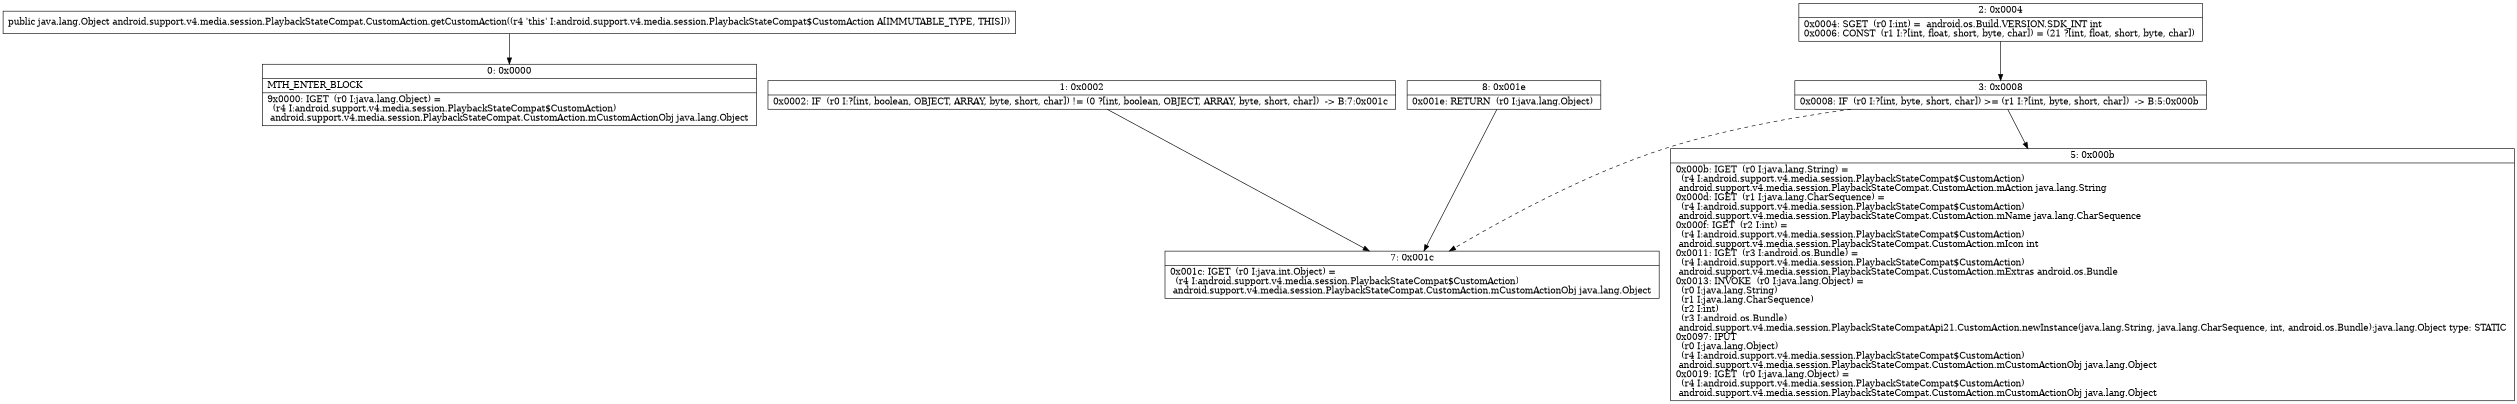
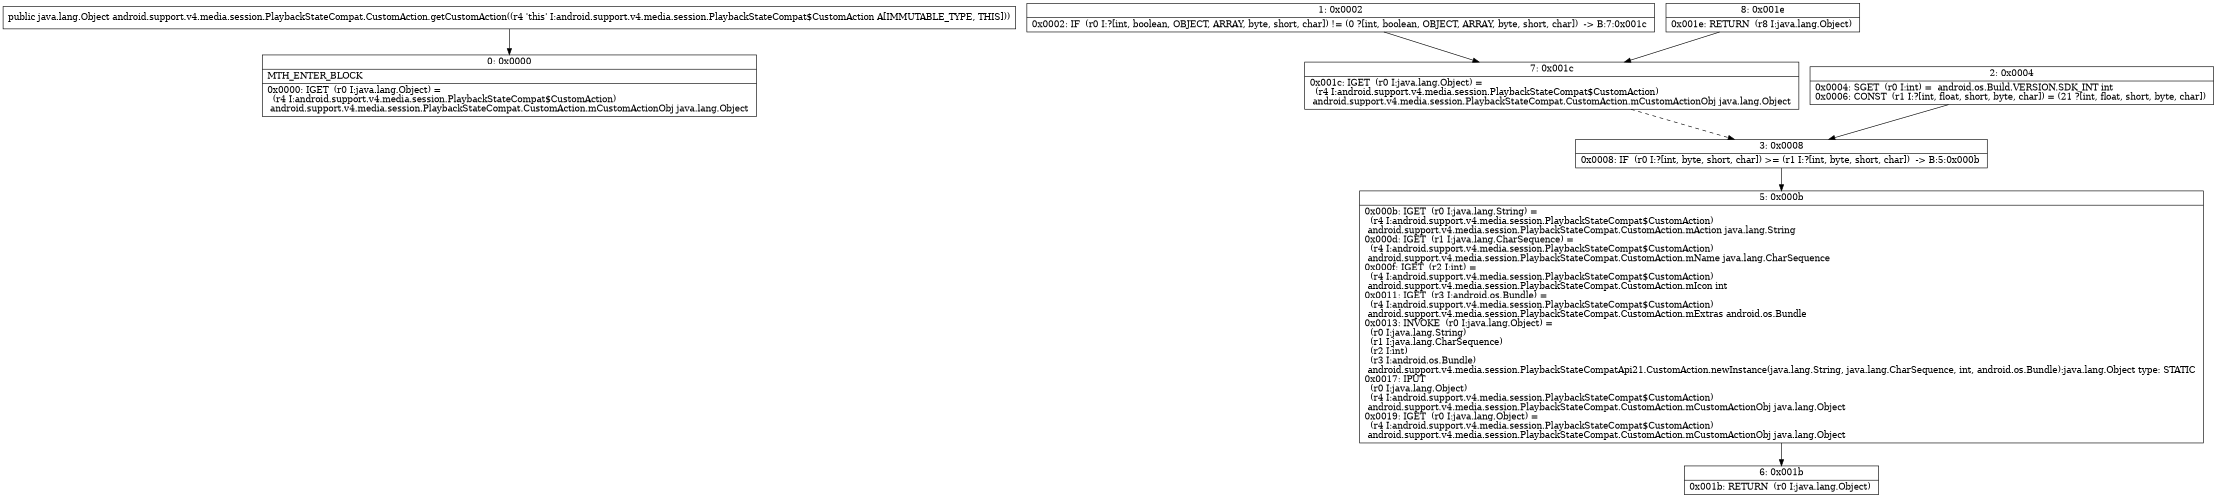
node "0: 0x0000": text "9x0000: IGET  (r0 I:java.lang.Object) =" -> "0x0000: IGET  (r0 I:java.lang.Object) ="
node "8: 0x001e": text "0x001e: RETURN  (r0 I:java.lang.Object)" -> "0x001e: RETURN  (r8 I:java.lang.Object)"
edge "3: 0x0008" -> "7: 0x001c": reversed
node "7: 0x001c": text "0x001c: IGET  (r0 I:java.int.Object) =" -> "0x001c: IGET  (r0 I:java.lang.Object) ="
node "5: 0x000b": text "0x0097: IPUT" -> "0x0017: IPUT"
node "6: 0x001b": added
